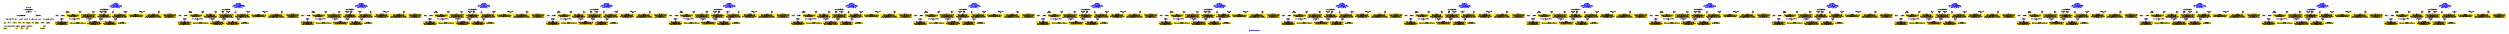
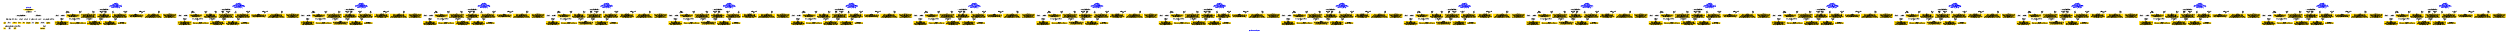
node "EuropeanaAggregation1": fillcolor lightgray -> gold
node "title": fillcolor gold -> lightgray
node "nationality": removed
node "death": fillcolor gold -> lightgray
